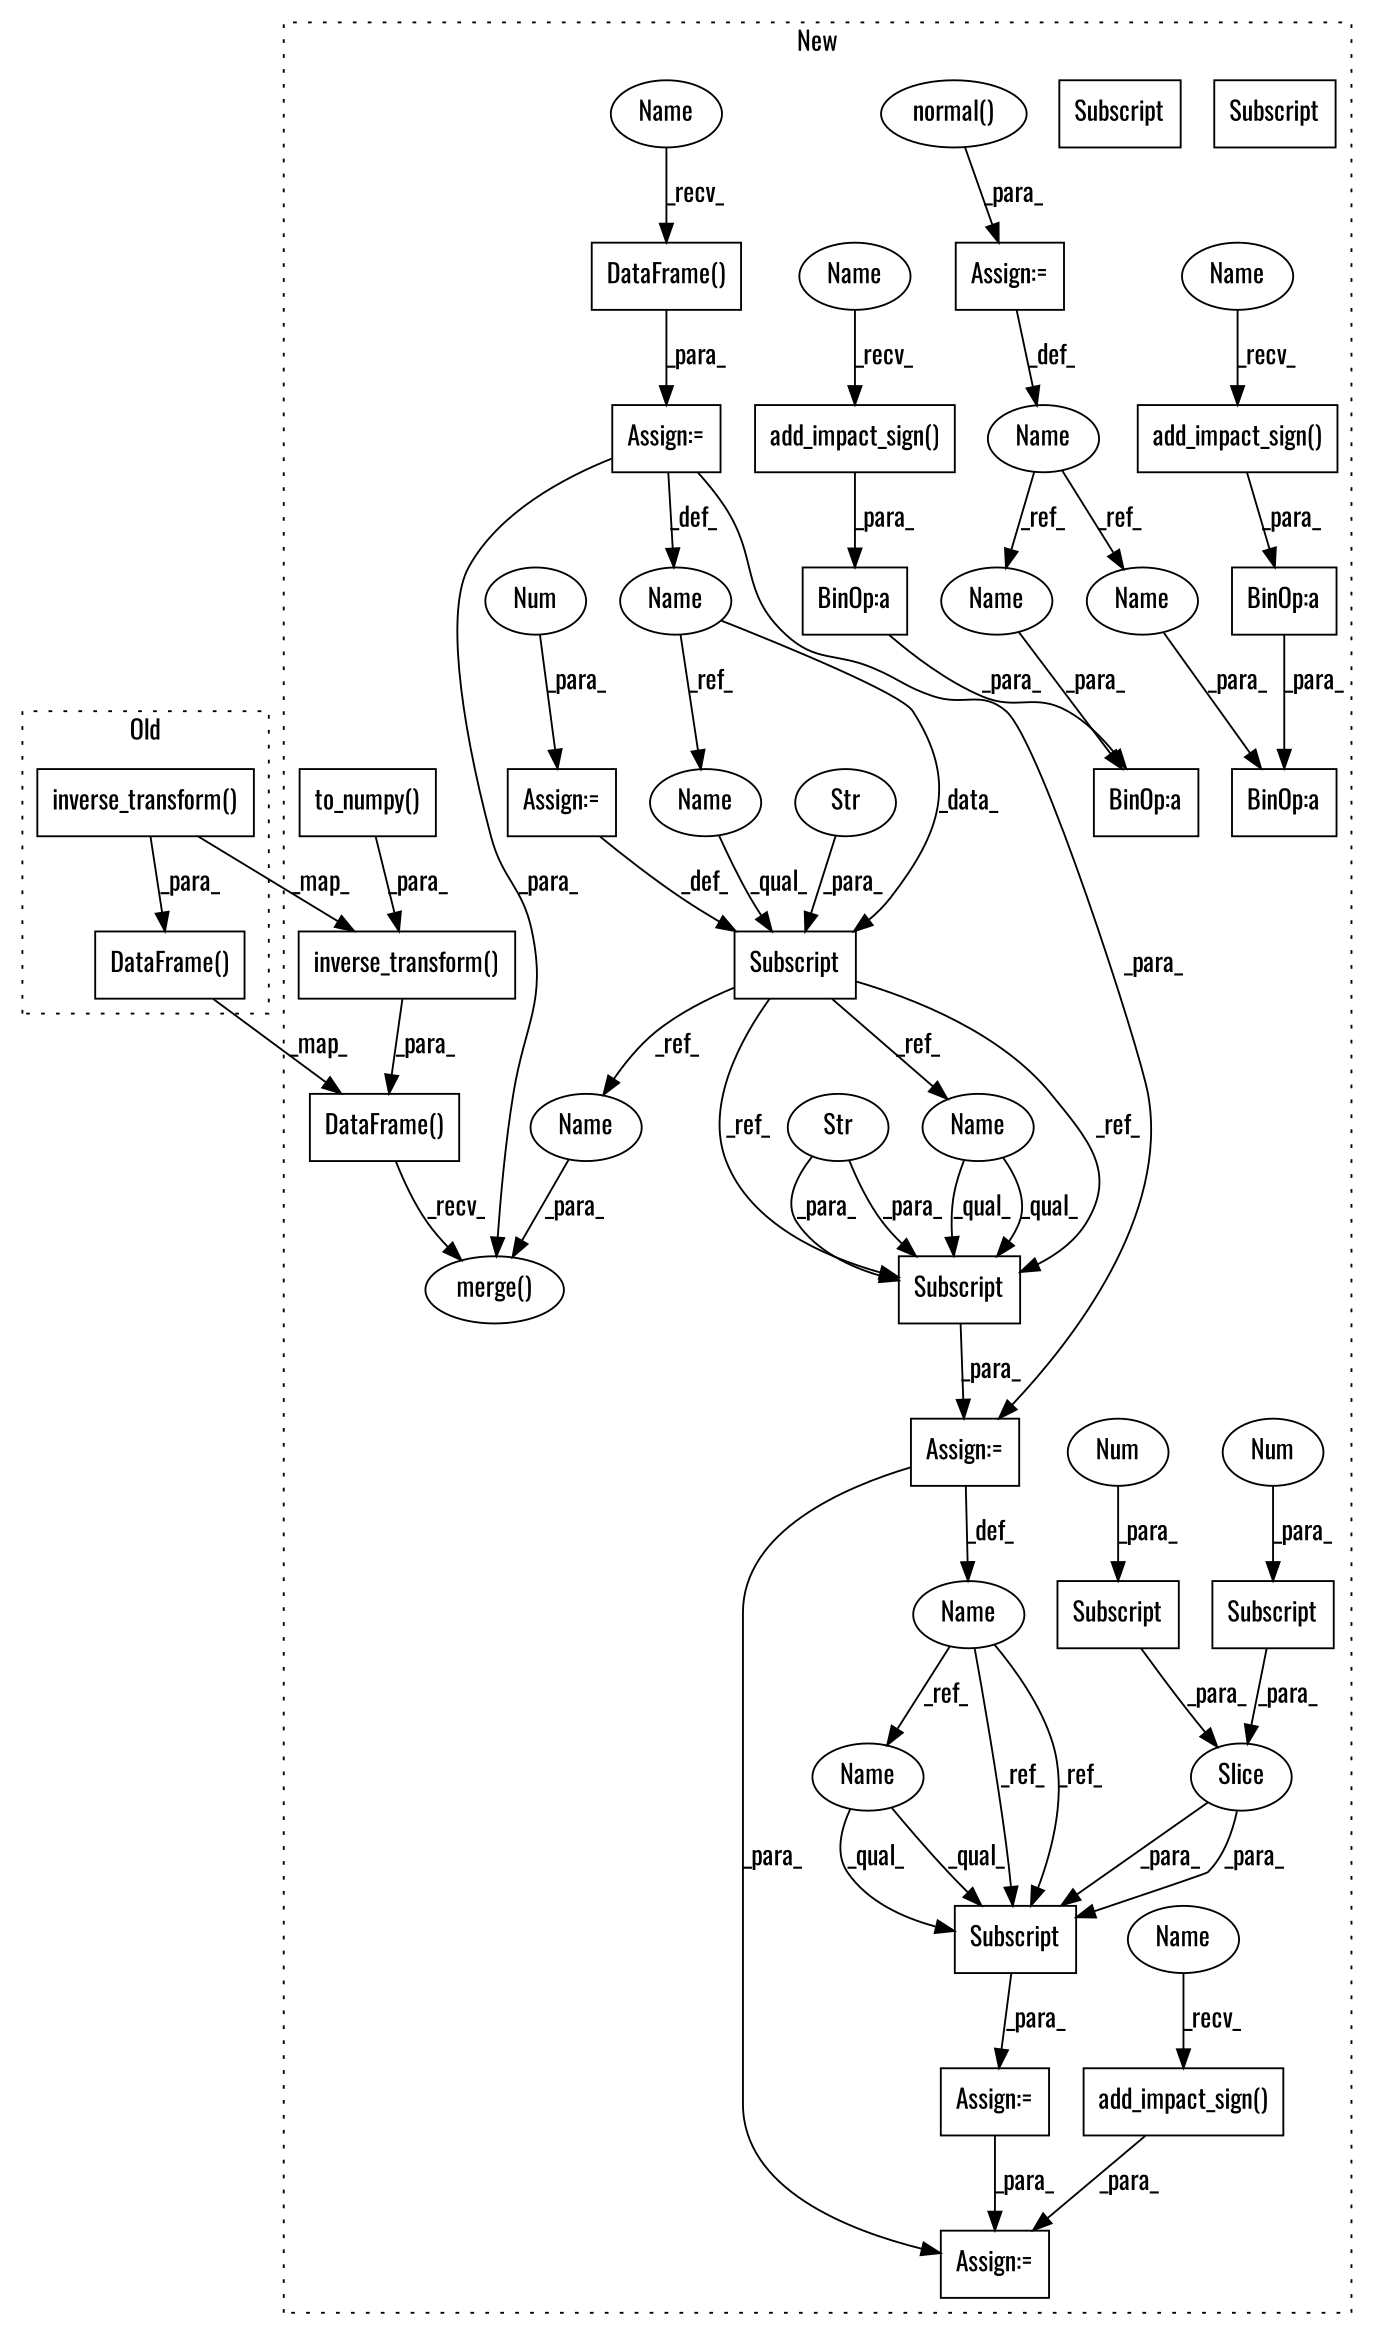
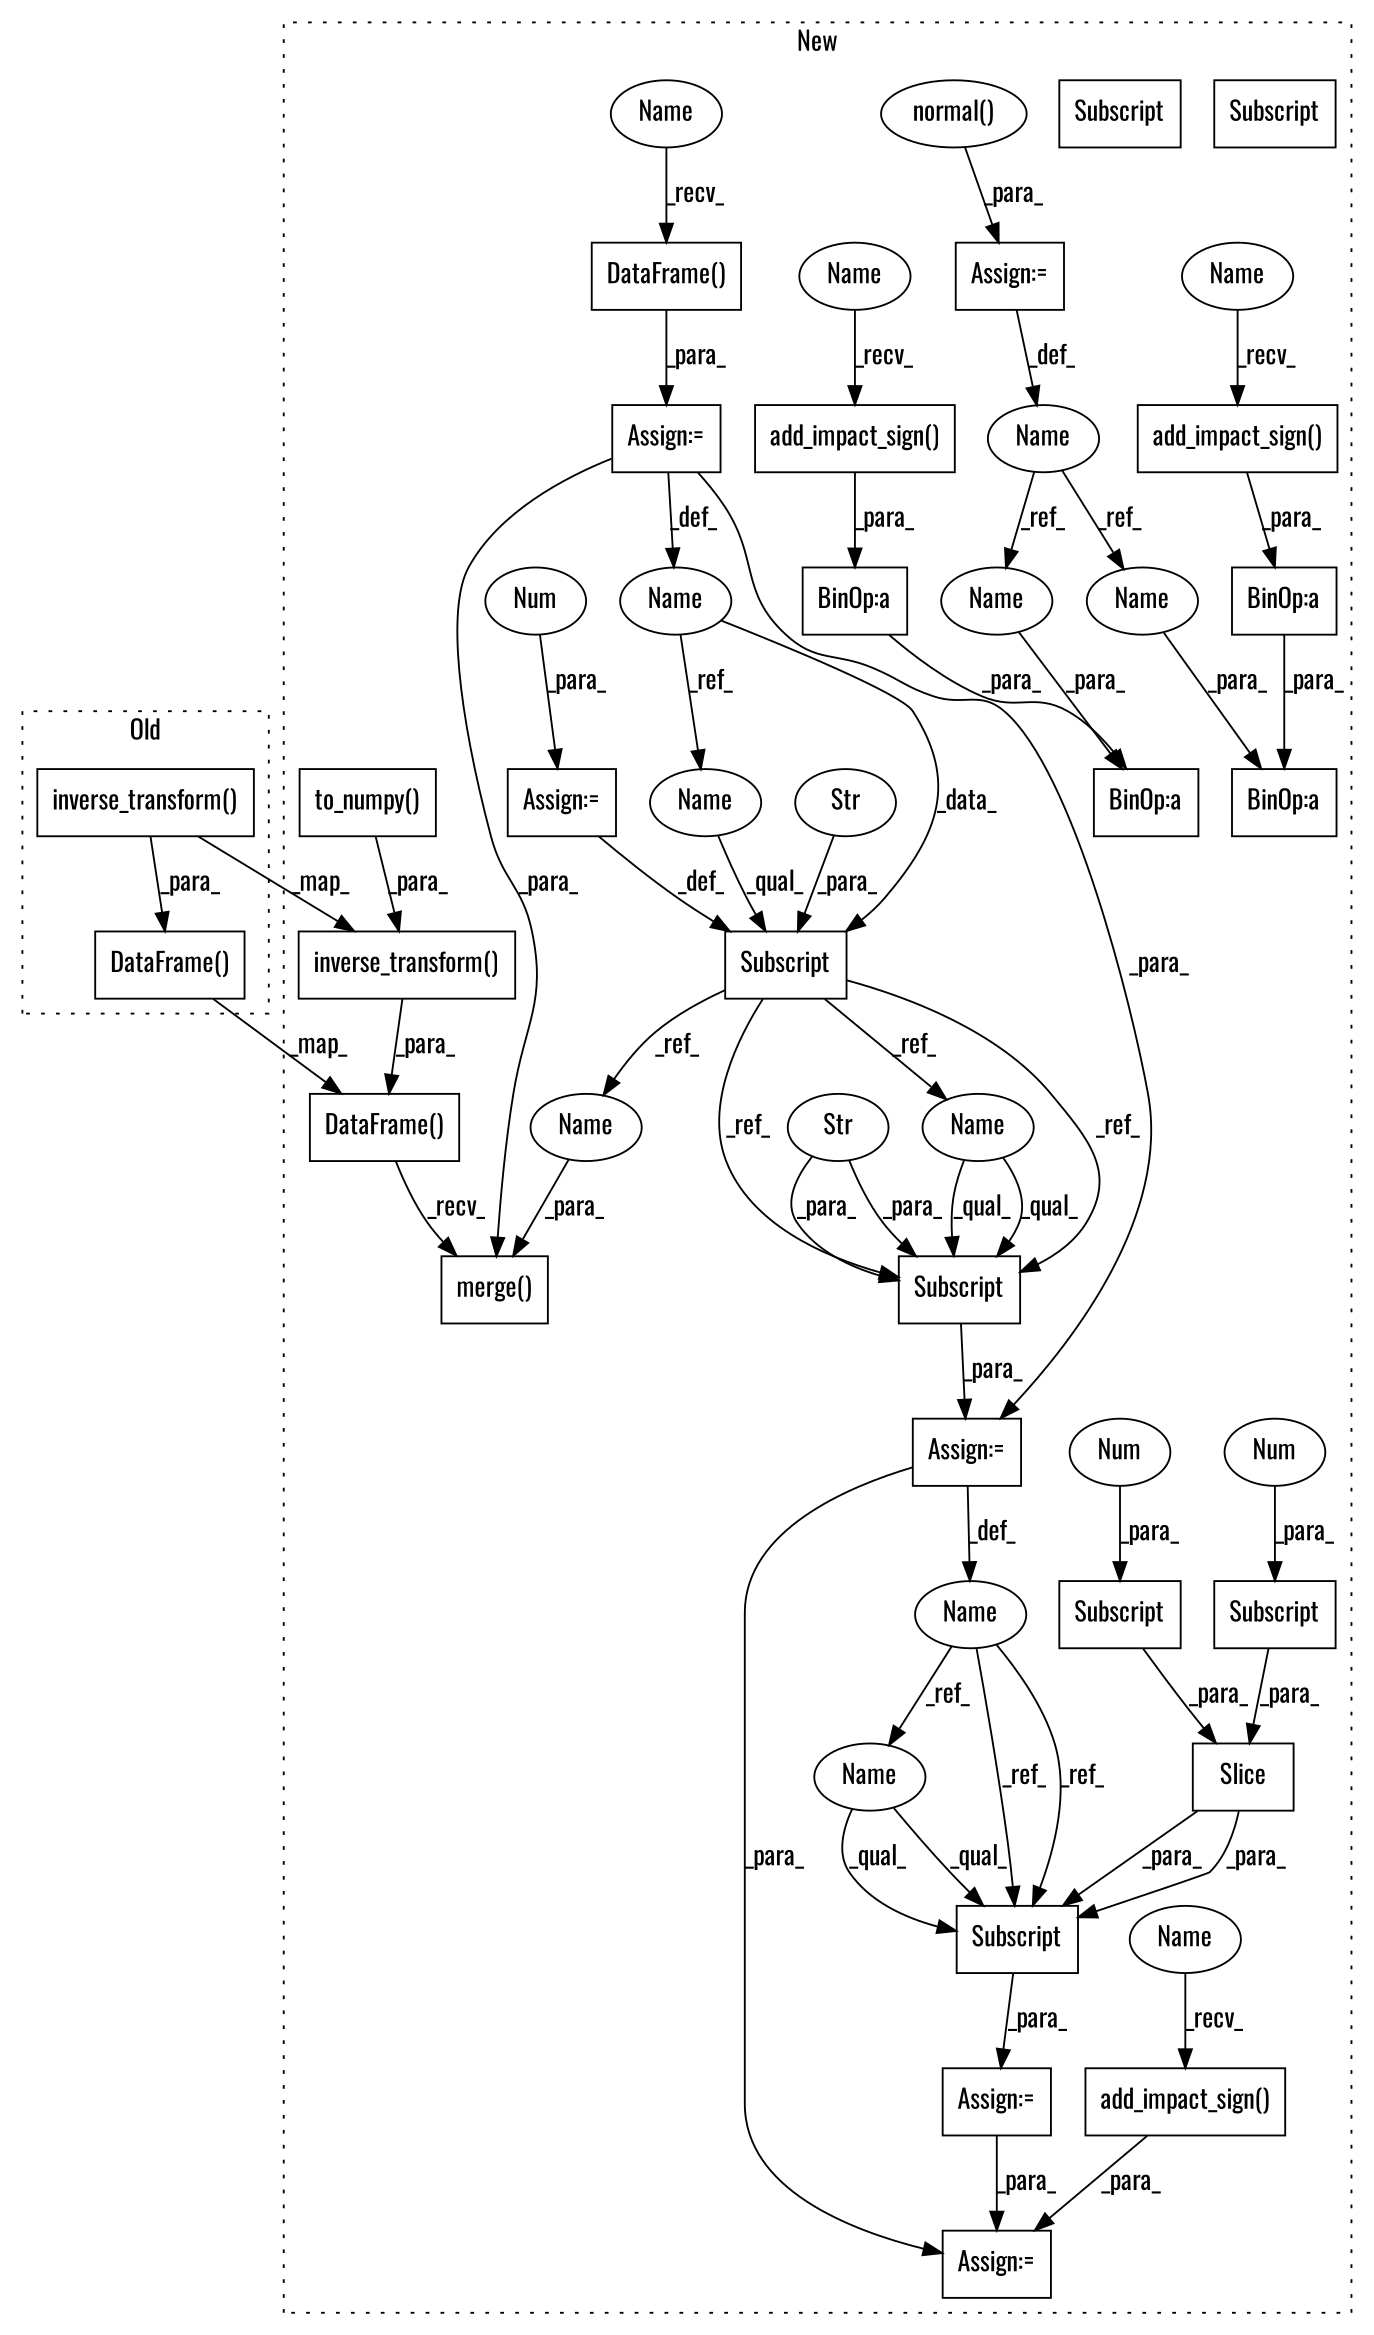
node "merge()": shape ellipse -> box
node "Slice": shape ellipse -> box
